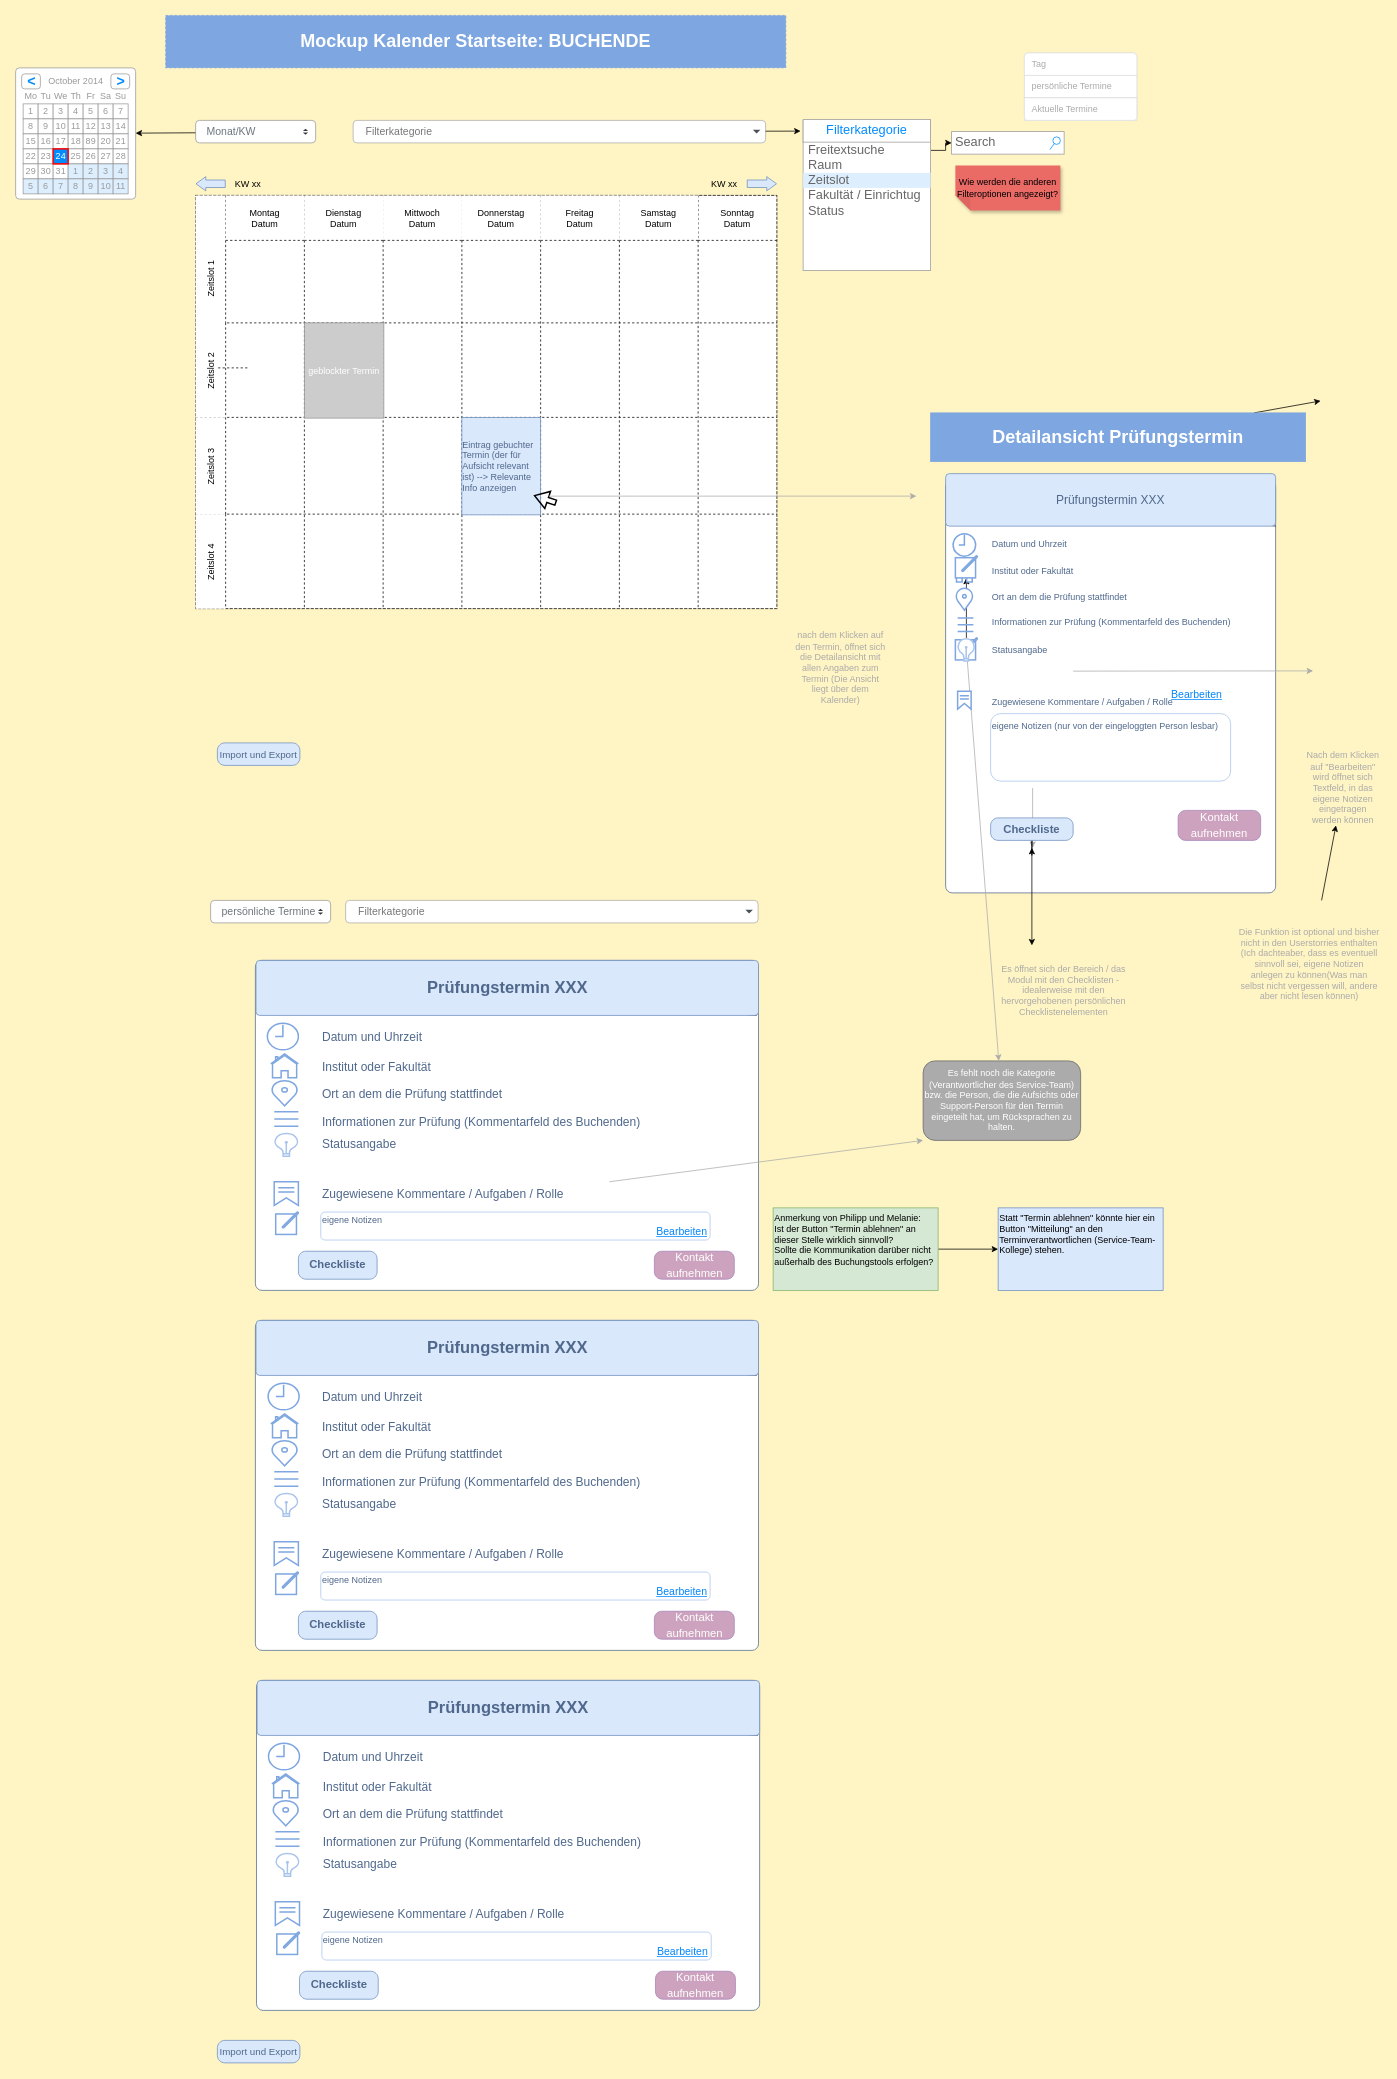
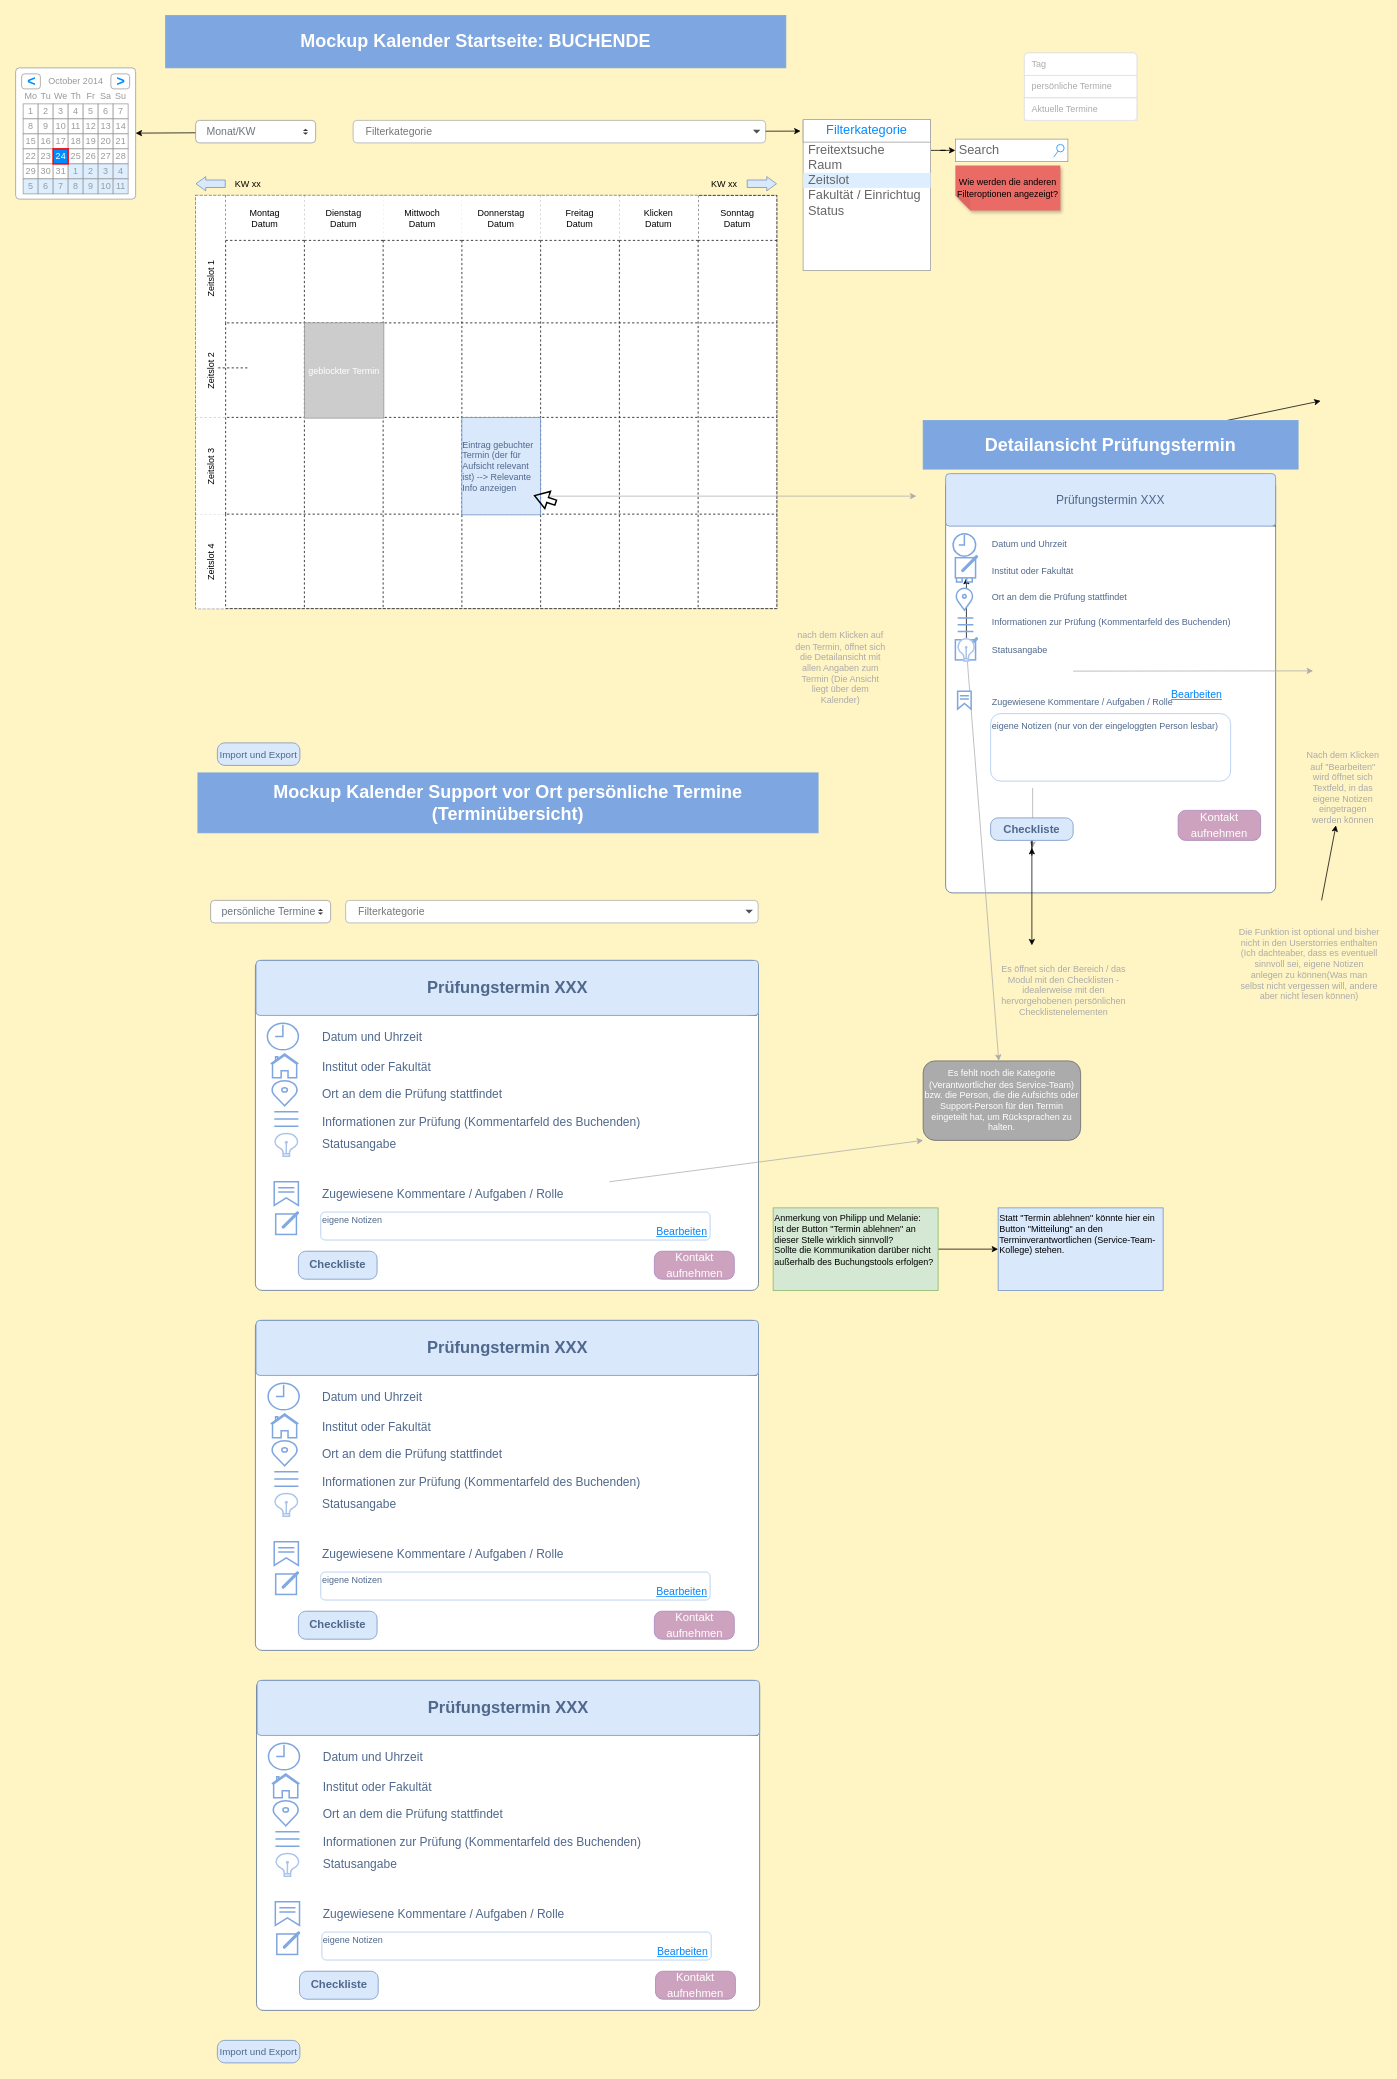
node "Mockup Kalender Startseite: BUCHENDE": style dashed -> solid
node "89": label "89" -> "19"
node "Search": moved (1008, 143) -> (1011, 150)
node "Samstag Datum": label "Samstag Datum" -> "Klicken Datum"
node "Detailansicht Prüfungstermin": moved (1118, 437) -> (1110, 445)
node "Mockup Kalender Support vor Ort persönliche Termine (Terminübersicht)": added
